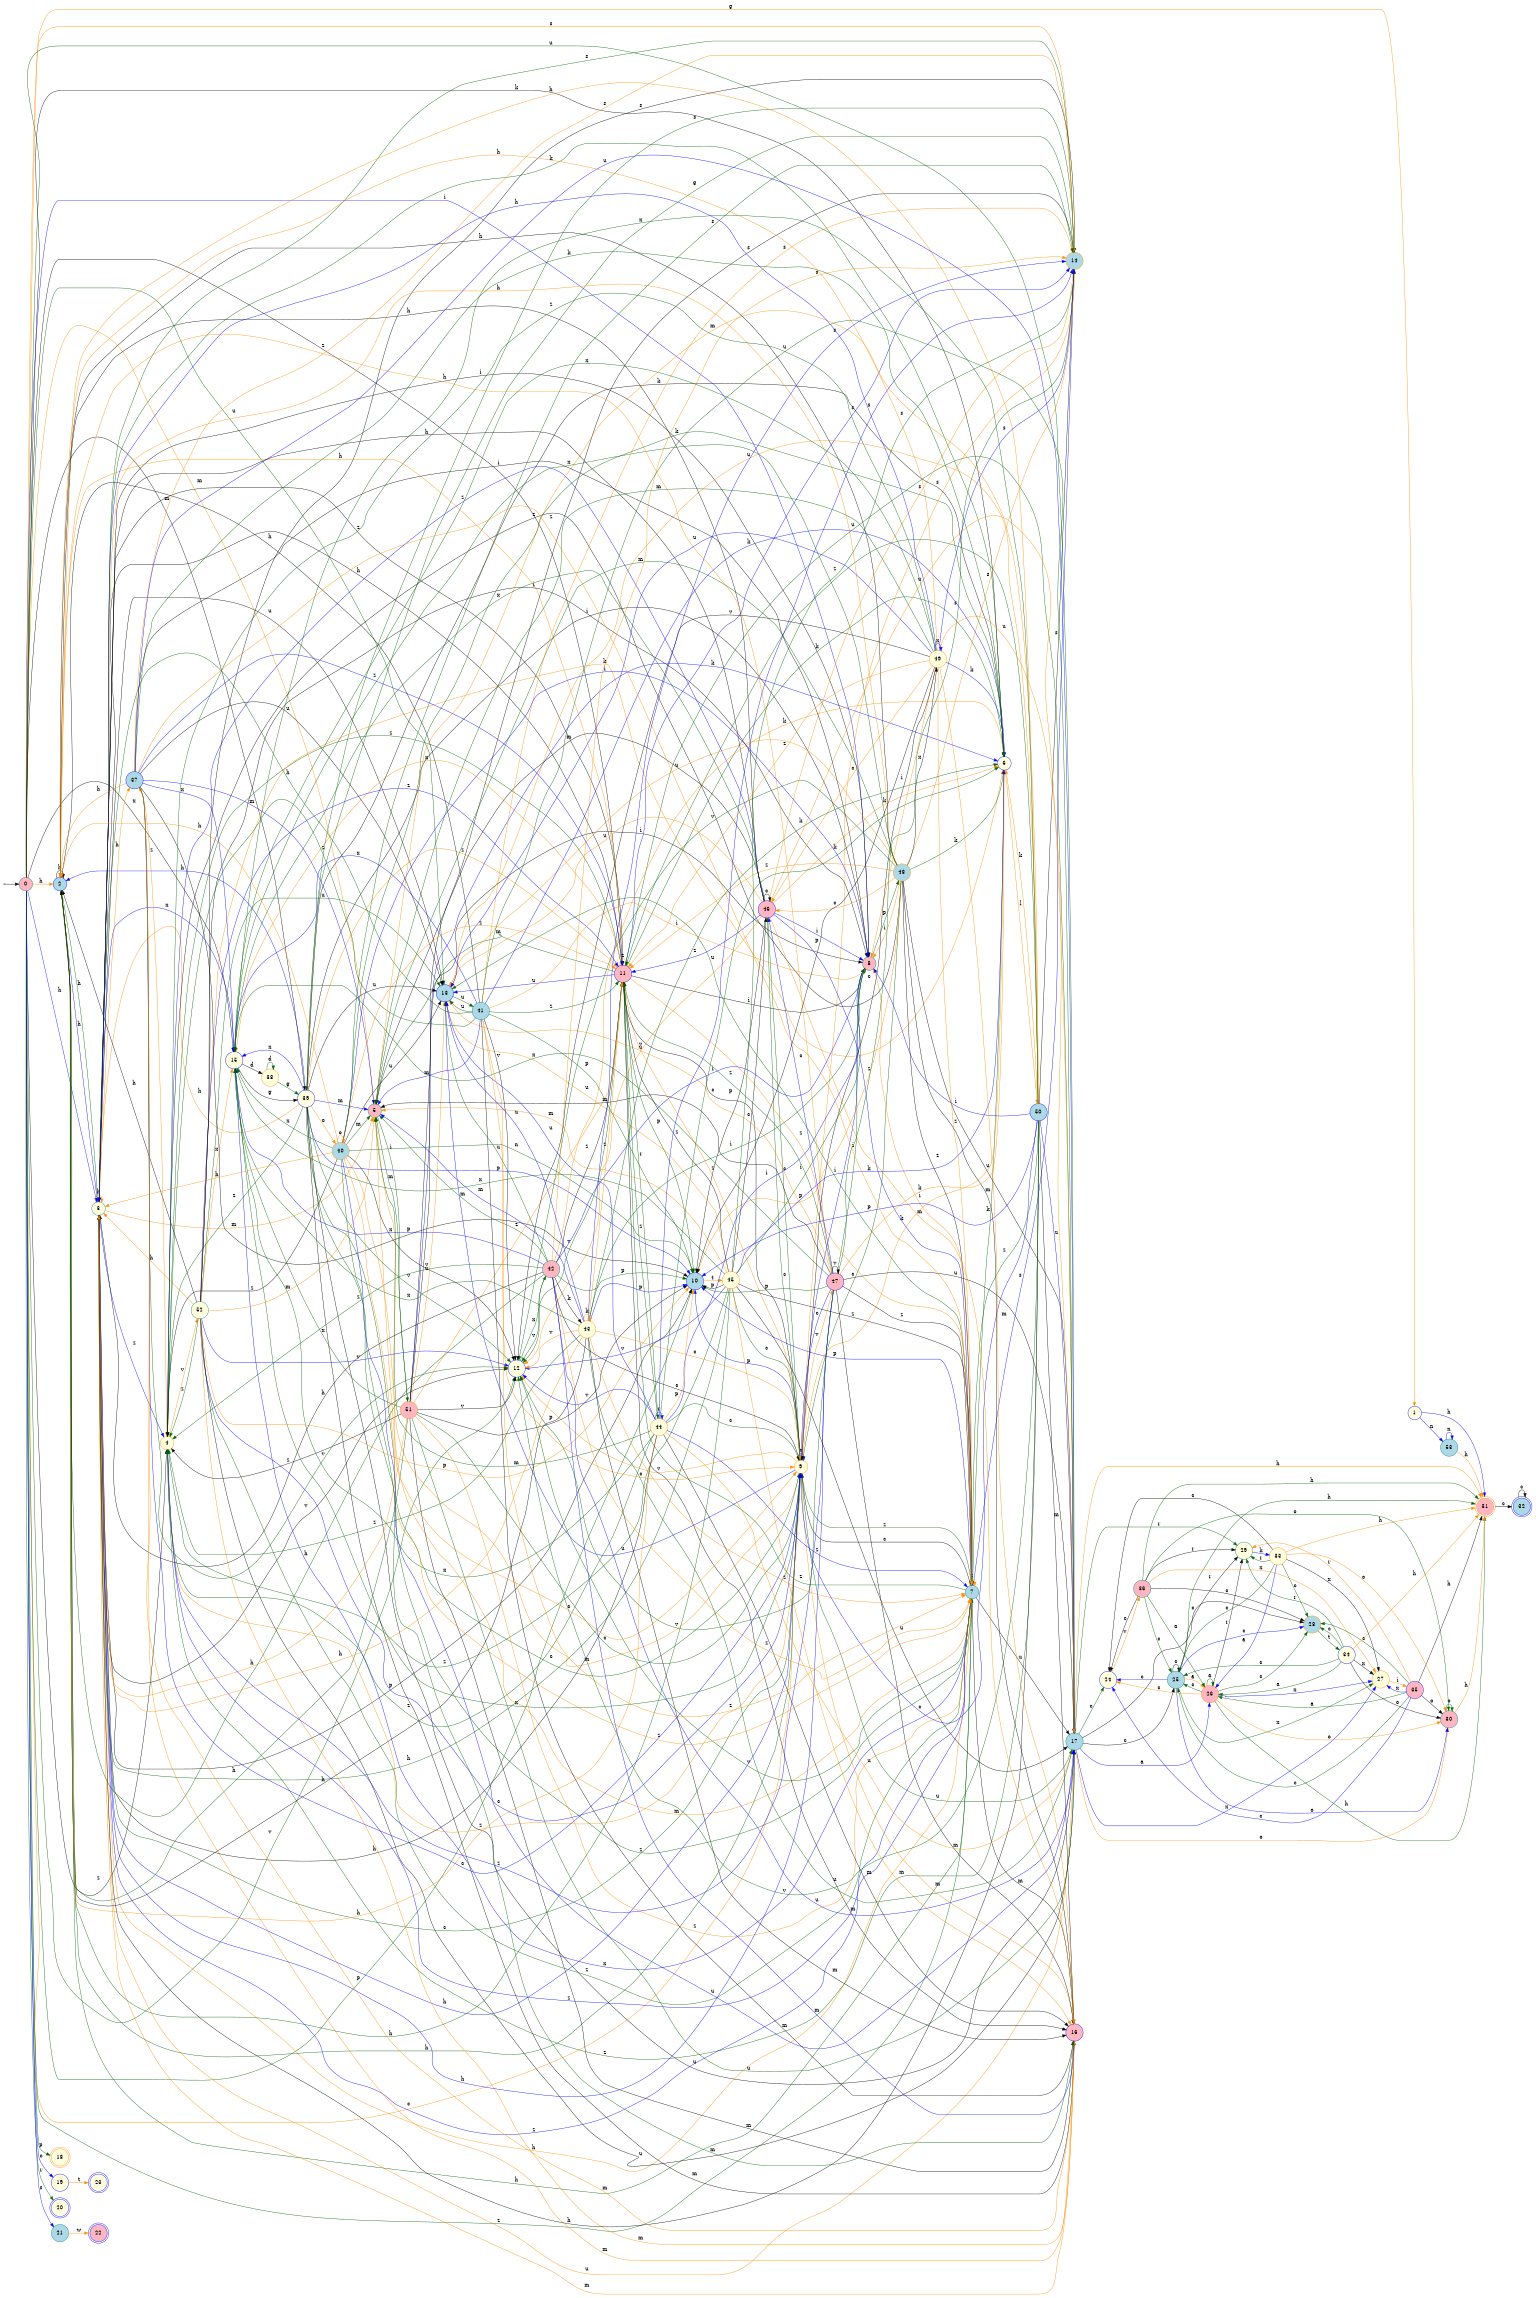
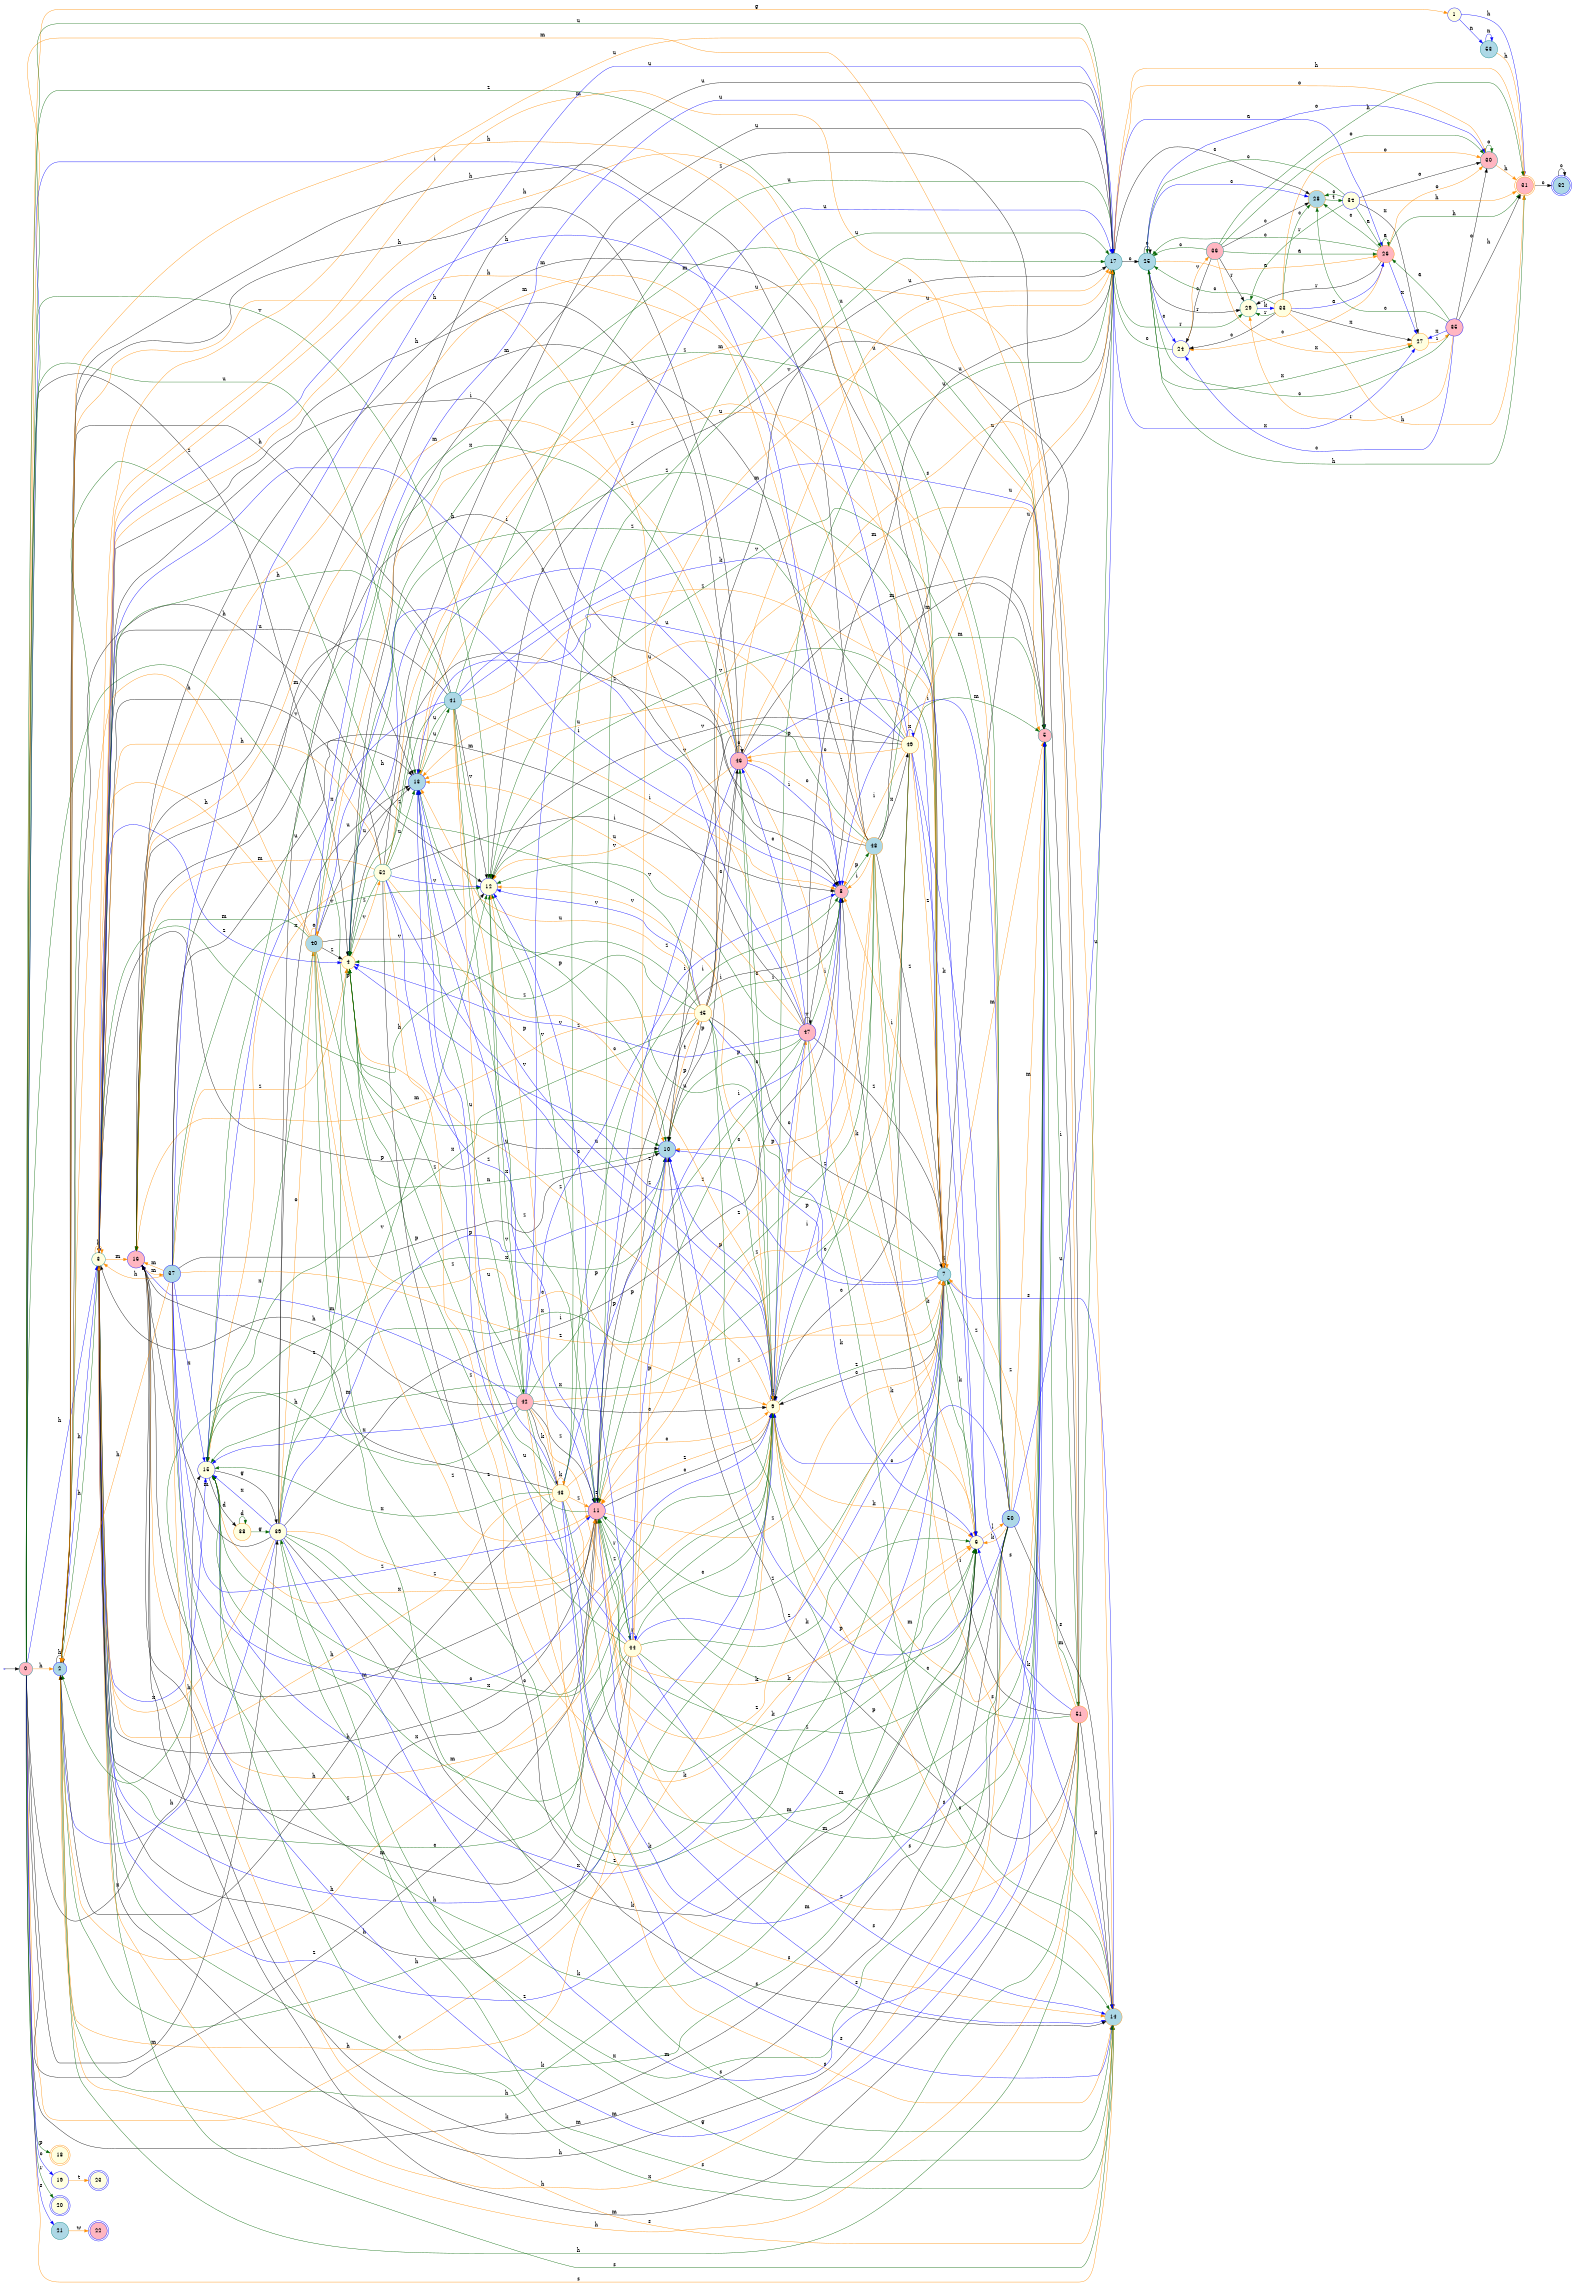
edge "3" -> "37": reversed
edge "17" -> "24": reversed
